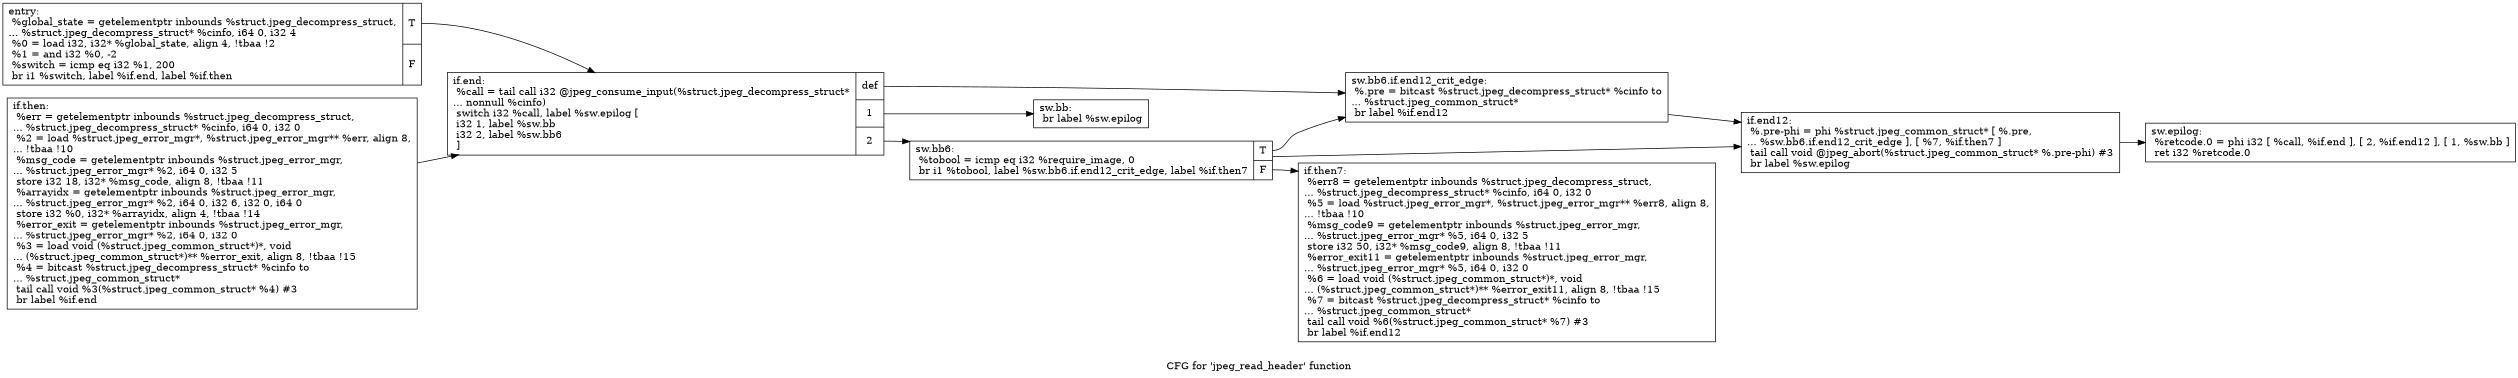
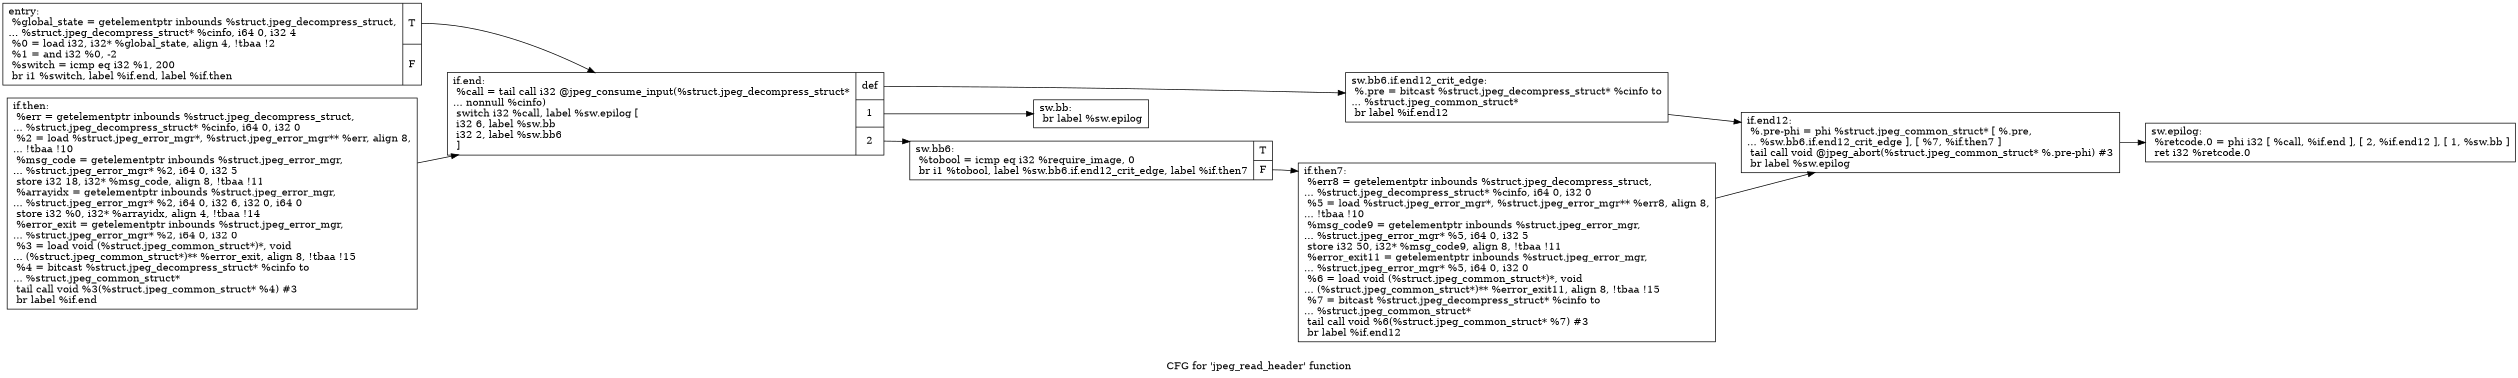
node "if.end:": text "i32 1, label %sw.bb" -> "i32 6, label %sw.bb"
edge "sw.bb6:" -> "sw.bb6.if.end12_crit_edge:": removed
edge "sw.bb6:" -> "if.end12:": now "if.then7:" -> "if.end12:"
